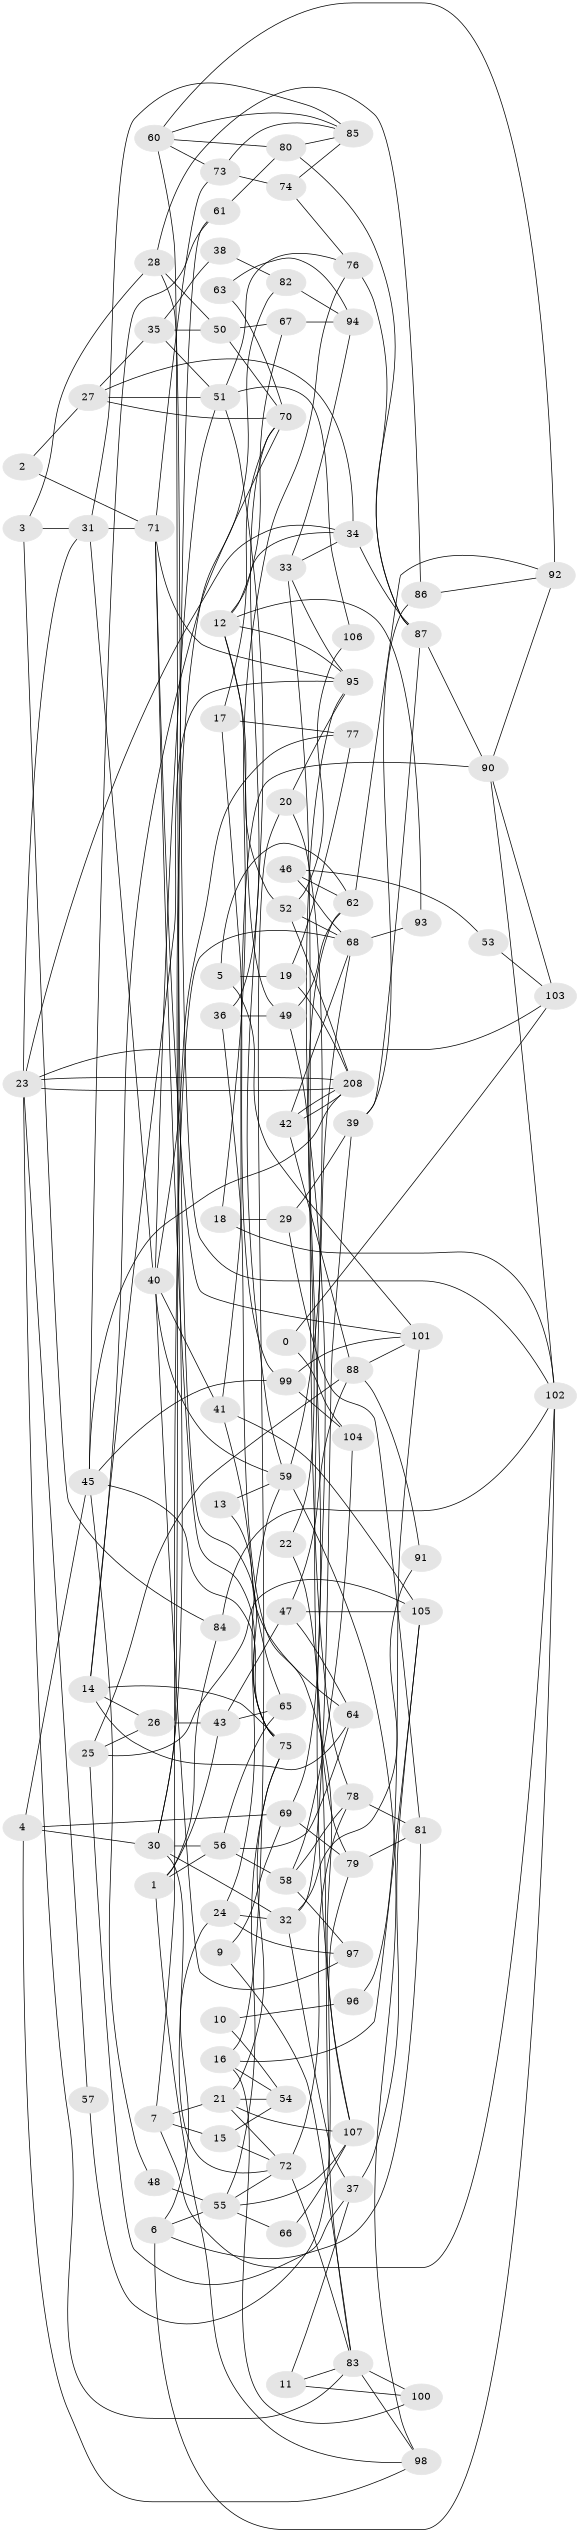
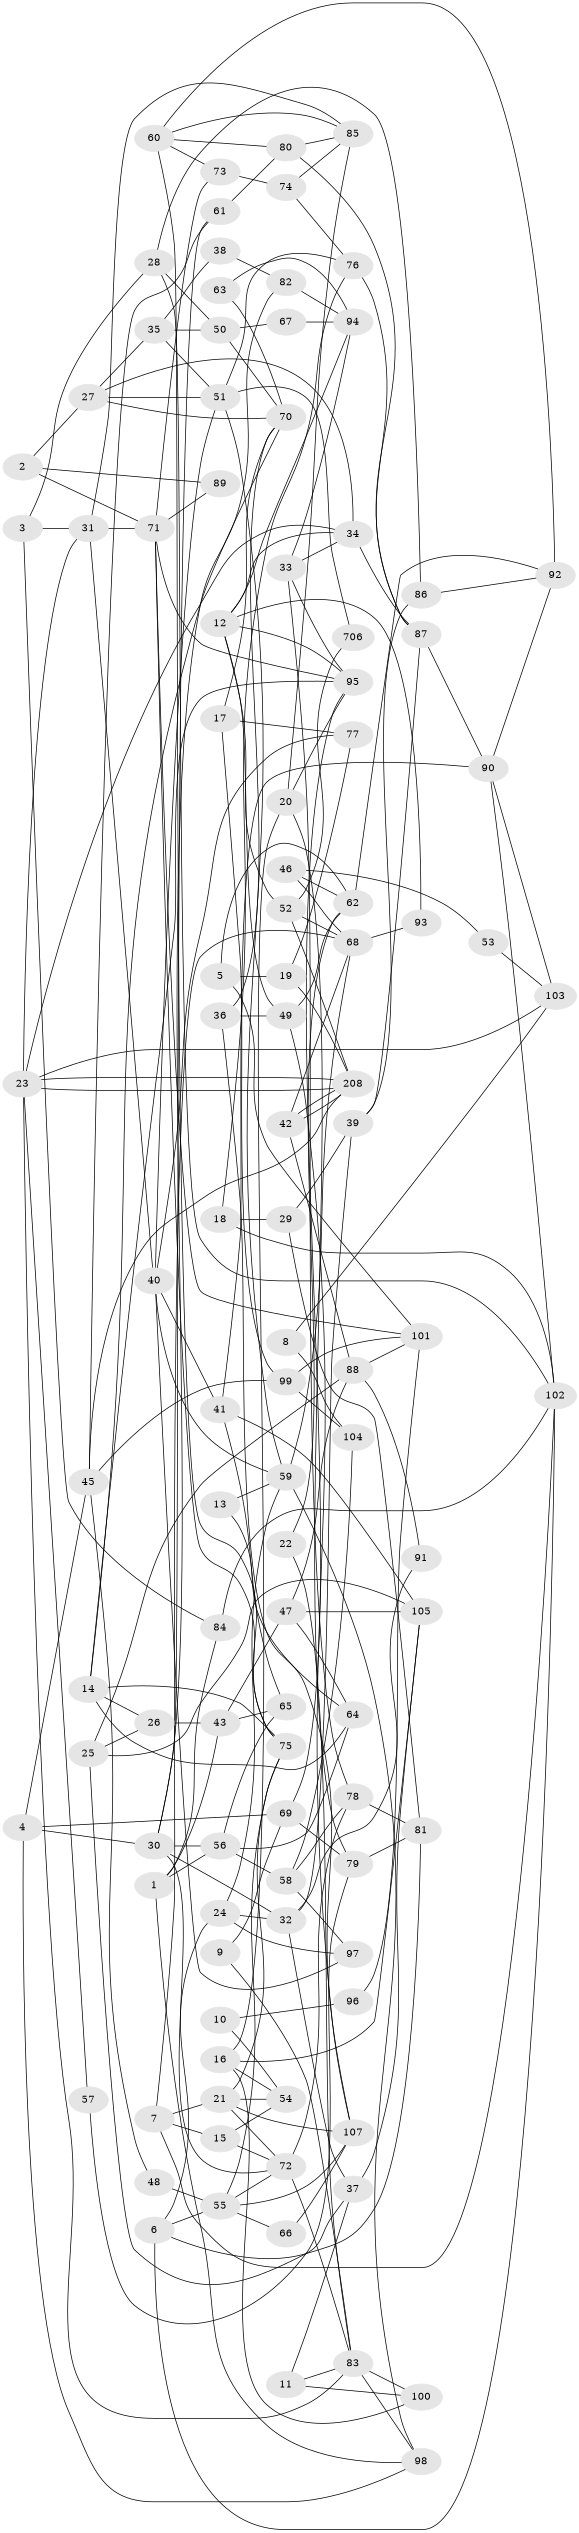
edge "85" -- "73": now "85" -- "20"
node "89": added
edge "67" -- "12": now "94" -- "12"
node "106": label "106" -> "706"
node "0": label "0" -> "8"
edge "45" -- "75": removed
